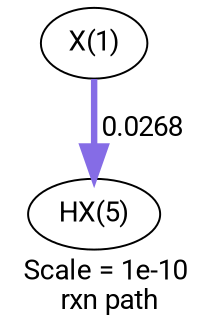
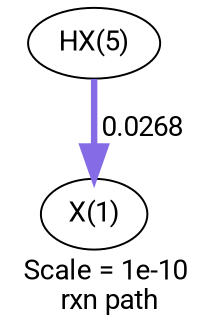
edge "X(1)" -> "HX(5)": reversed
